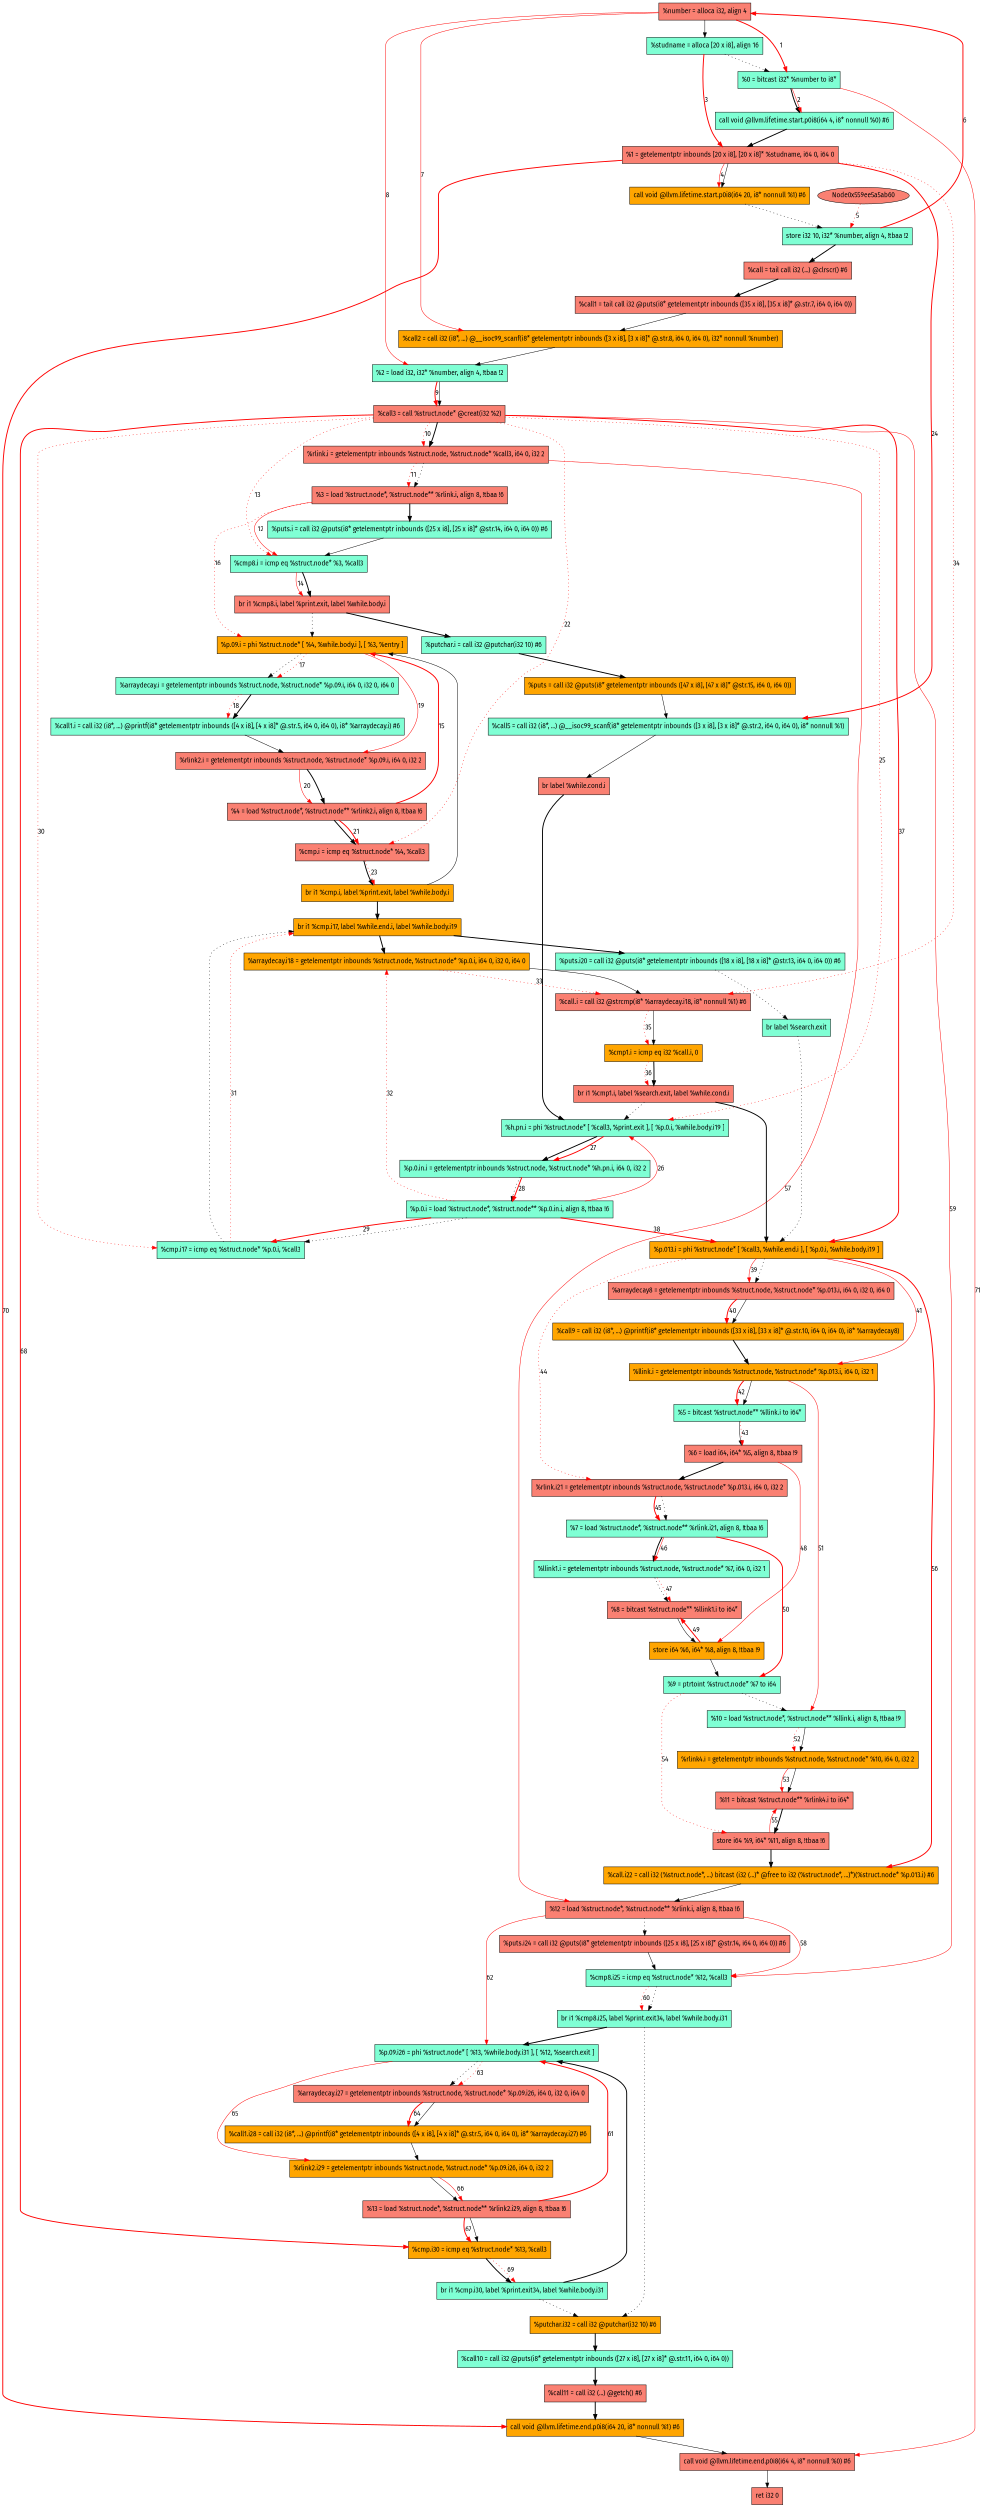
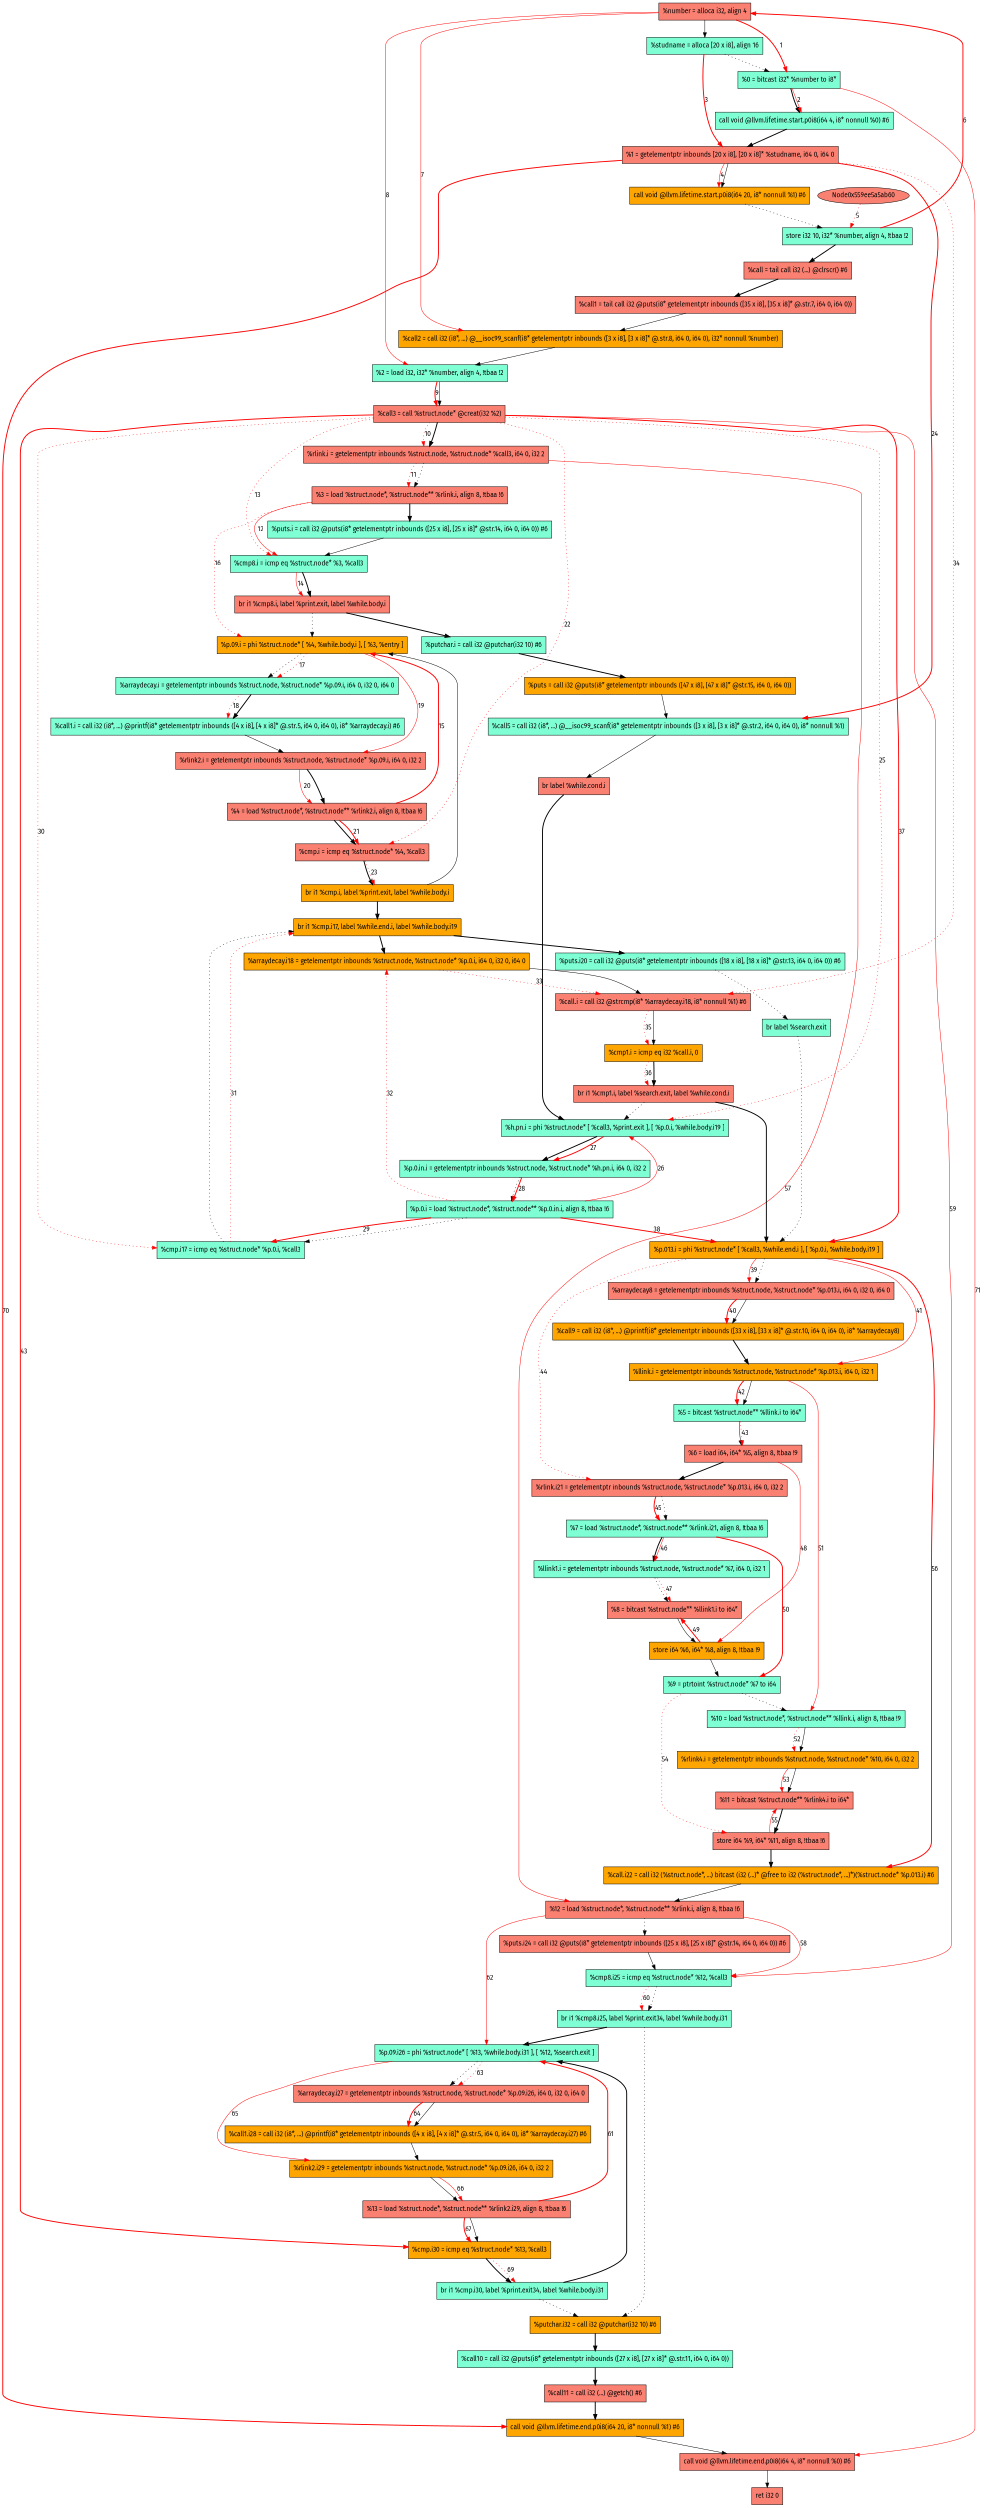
edge "%call3 = call %struct.node* @creat(i32 %2)" -> "%cmp.i30 = icmp eq %struct.node* %13, %call3": label "68" -> "43"
